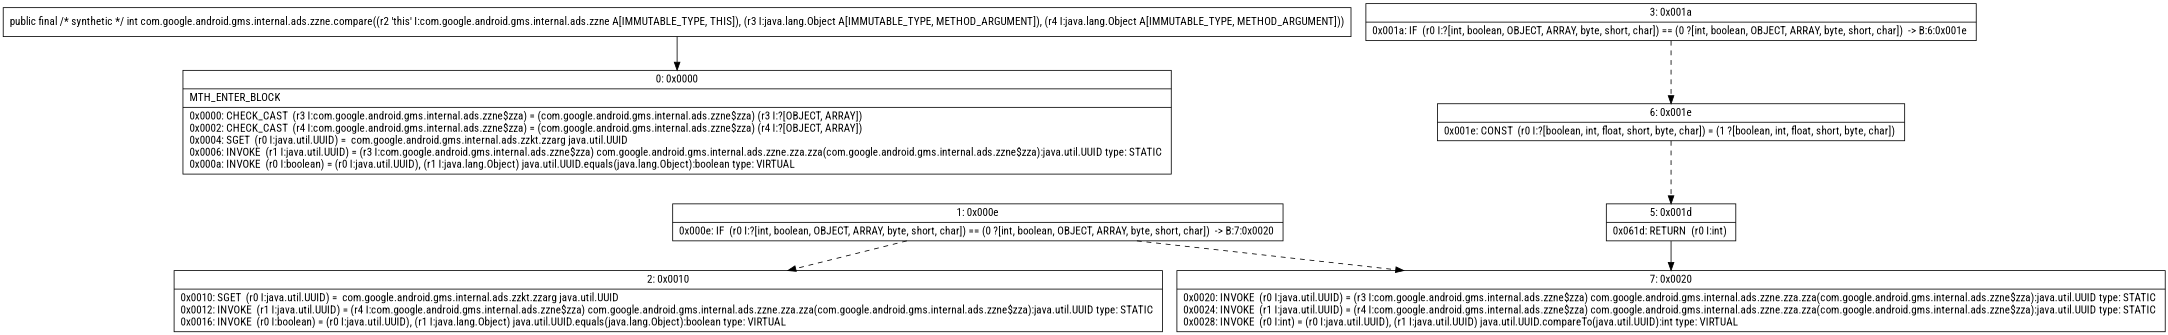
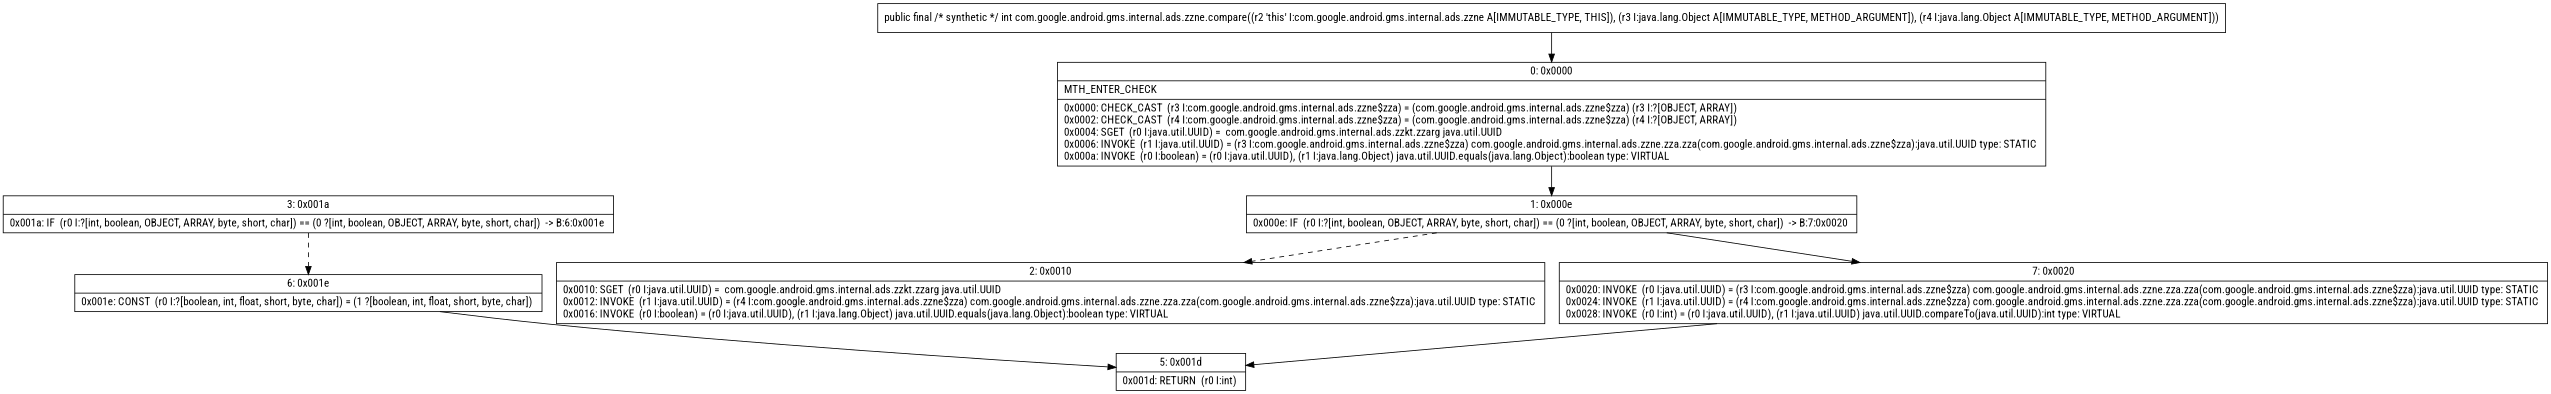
node "0: 0x0000": text "MTH_ENTER_BLOCK" -> "MTH_ENTER_CHECK"
edge "6: 0x001e" -> "5: 0x001d": style dashed -> solid
edge "0: 0x0000" -> "1: 0x000e": added
node "5: 0x001d": text "0x061d: RETURN  (r0 I:int)" -> "0x001d: RETURN  (r0 I:int)"
edge "5: 0x001d" -> "7: 0x0020": reversed
edge "1: 0x000e" -> "7: 0x0020": style dashed -> solid
